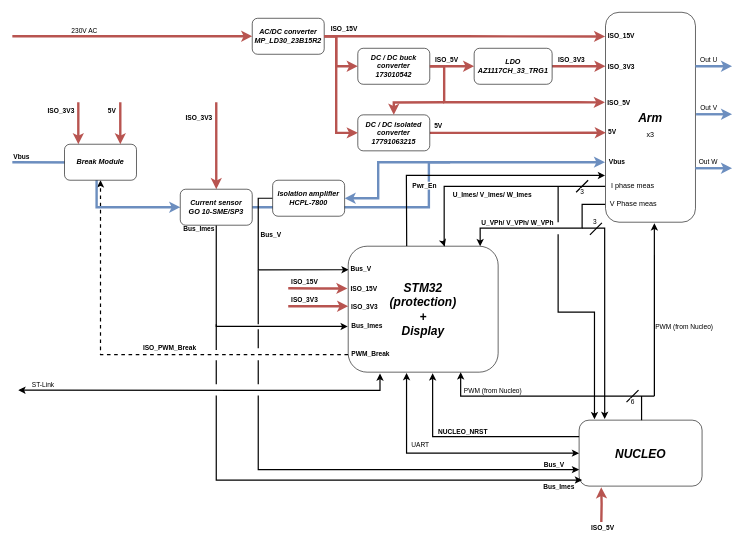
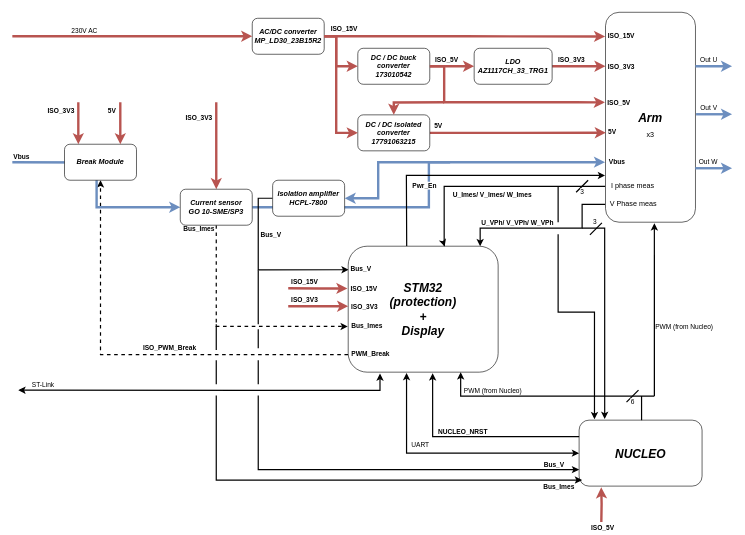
edge "Current sensor GO 10-SME/SP3" -> "STM32 (protection) + Display": style solid -> dashed
